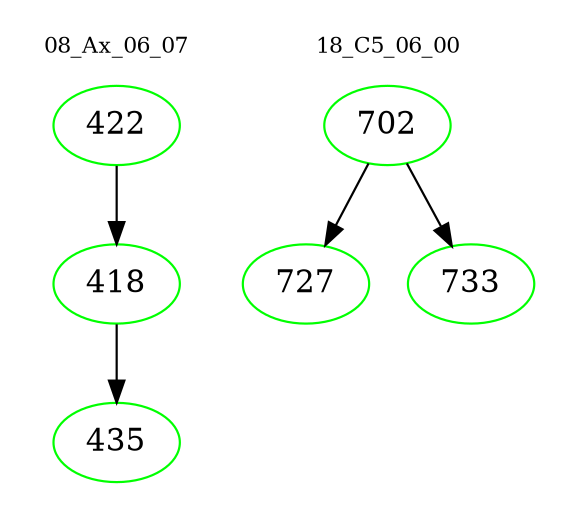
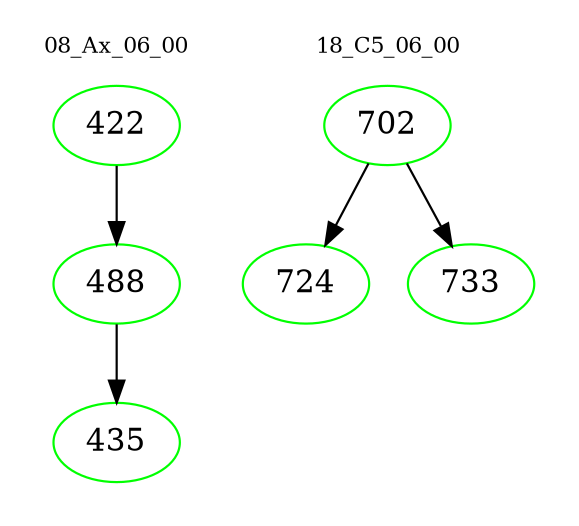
cluster "08_Ax_06_07": label "08_Ax_06_07" -> "08_Ax_06_00"
node "418": label "418" -> "488"
node "727": label "727" -> "724"
